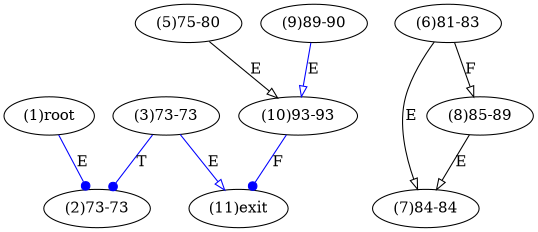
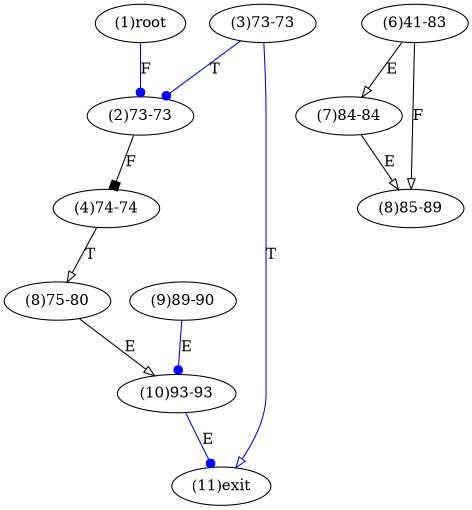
node "(5)75-80": label "(5)75-80" -> "(8)75-80"
node "(6)81-83": label "(6)81-83" -> "(6)41-83"
edge "(9)89-90" -> "(10)93-93": arrowhead onormal -> dot
edge "(8)85-89" -> "(7)84-84": reversed
edge "(1)root" -> "(2)73-73": label "E" -> "F"
edge "(3)73-73" -> "(11)exit": label "E" -> "T"
edge "(10)93-93" -> "(11)exit": label "F" -> "E"
node "(4)74-74": added
